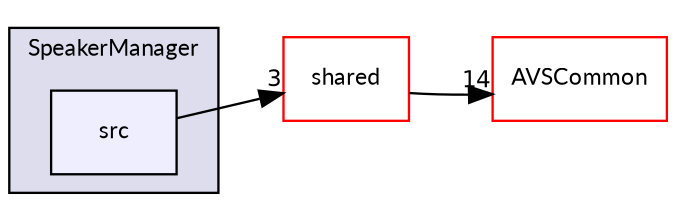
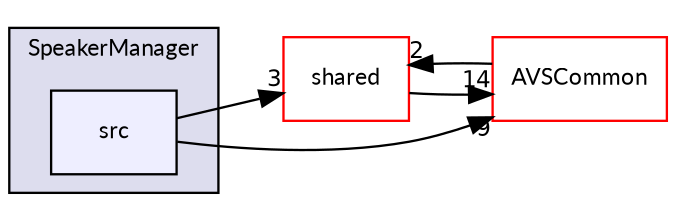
edge "AVSCommon" -> "shared": added
edge "src" -> "AVSCommon": added
